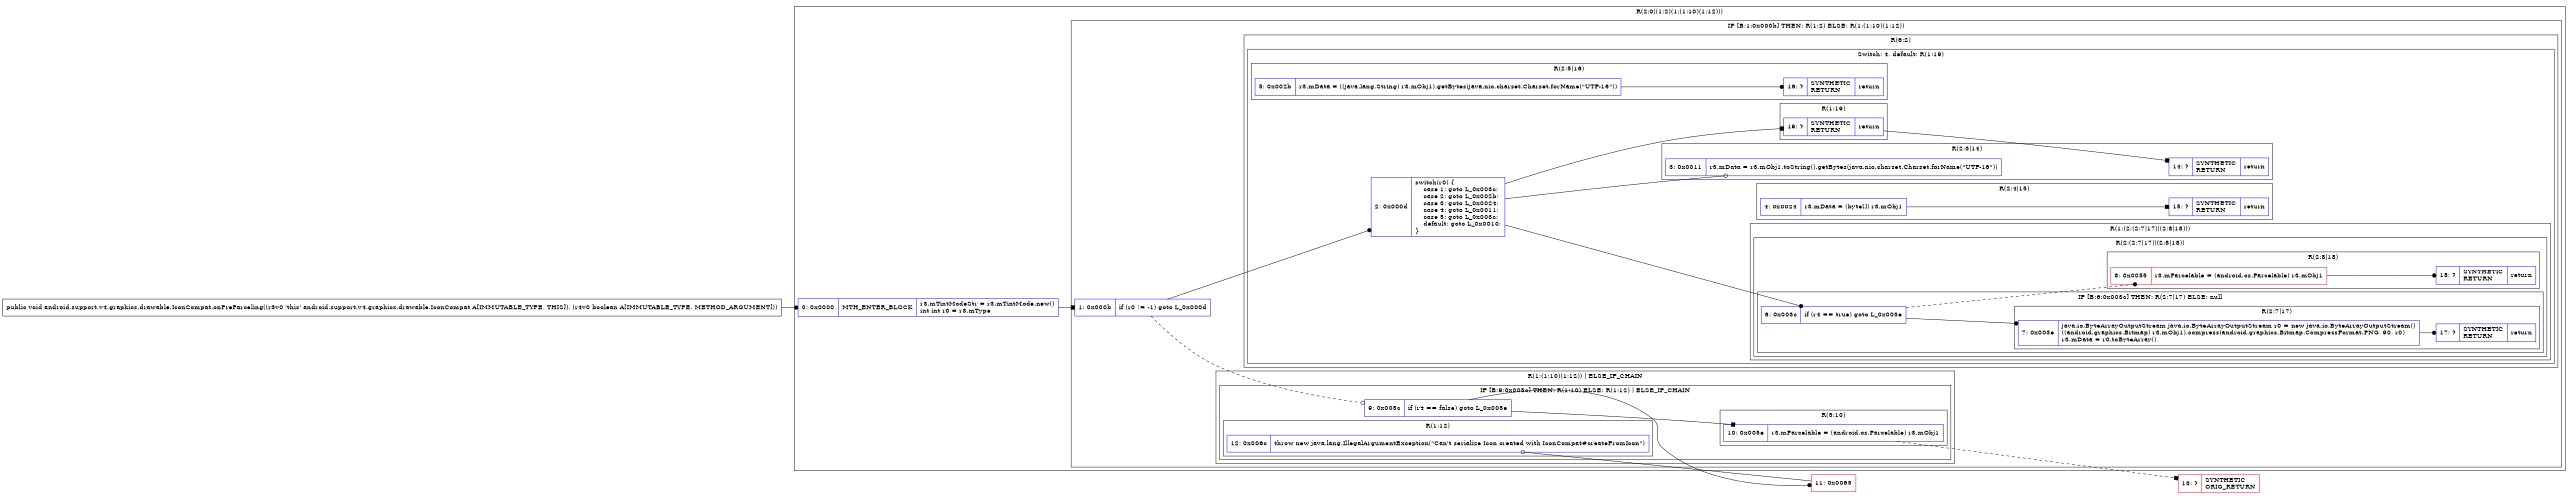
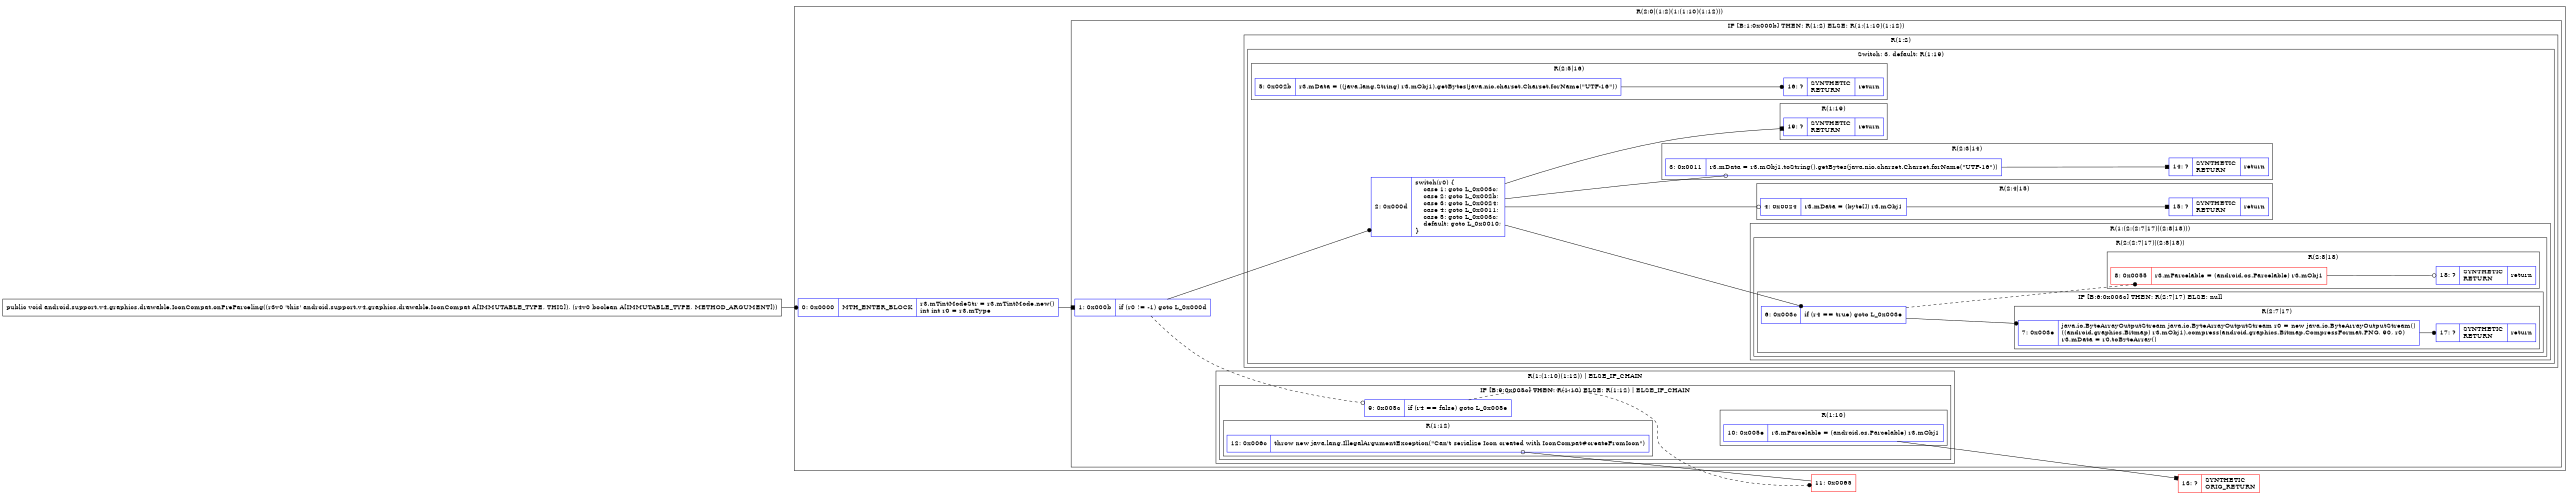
cluster "R(6:2)": label "R(6:2)" -> "R(1:2)"
cluster "Switch: 4, default: R(1:19)": label "Switch: 4, default: R(1:19)" -> "Switch: 3, default: R(1:19)"
edge "19: ?" -> "14: ?": now "3: 0x0011" -> "14: ?"
edge "2: 0x000d" -> "4: 0x0024": added
edge "8: 0x0055" -> "18: ?": arrowhead dot -> odot
edge "9: 0x005c" -> "11: 0x0065": style solid -> dashed
cluster "R(5:10)": label "R(5:10)" -> "R(1:10)"
edge "9: 0x005c" -> "10: 0x005e": removed
edge "10: 0x005e" -> "13: ?": style dashed -> solid
